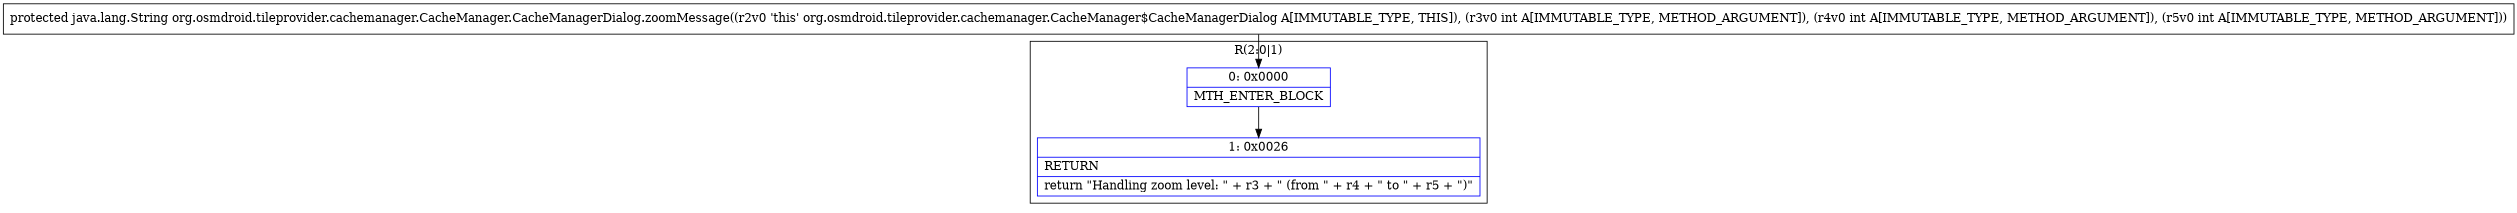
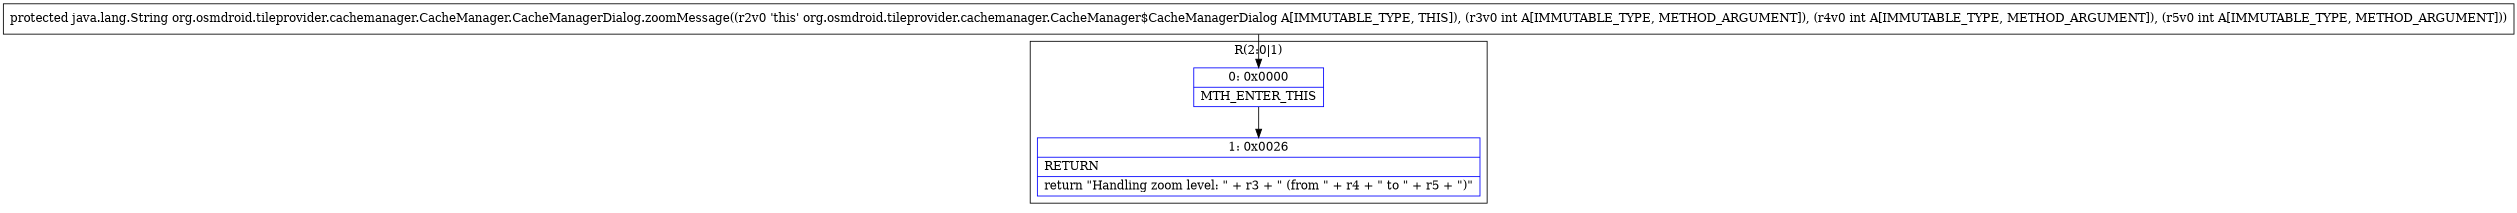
node "0: 0x0000": text "MTH_ENTER_BLOCK" -> "MTH_ENTER_THIS"
